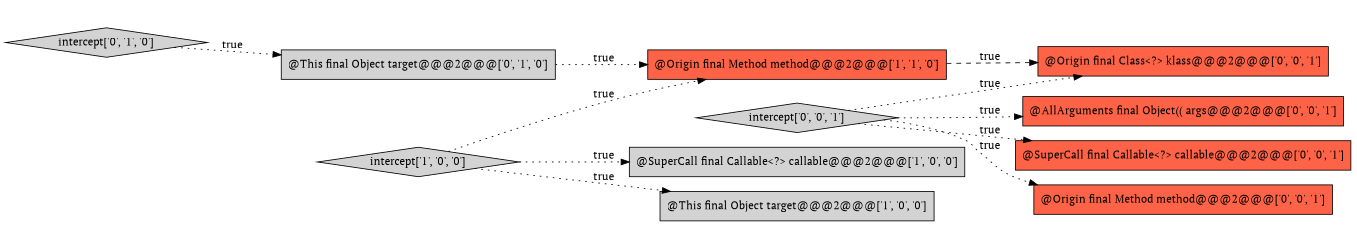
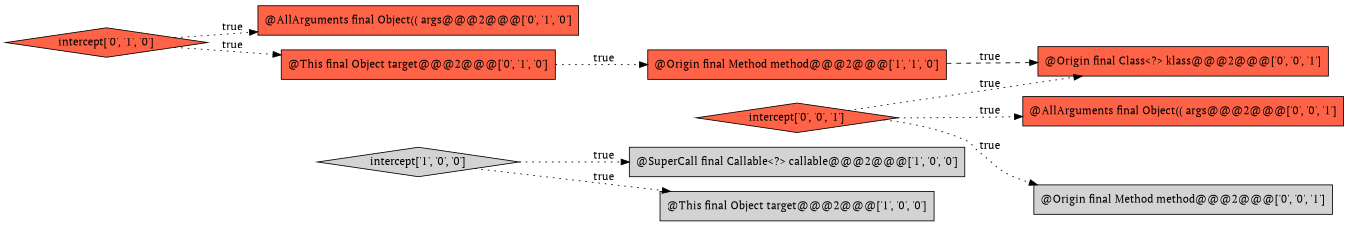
node "@AllArguments final Object(( args@@@2@@@['0', '1', '0']": added
node "intercept['0', '1', '0']": fillcolor lightgray -> tomato
node "@This final Object target@@@2@@@['0', '1', '0']": fillcolor lightgray -> tomato
edge "intercept['1', '0', '0']" -> "@Origin final Method method@@@2@@@['1', '1', '0']": removed, label "true"
node "intercept['0', '0', '1']": fillcolor lightgray -> tomato
node "@SuperCall final Callable<?> callable@@@2@@@['0', '0', '1']": removed
node "@Origin final Method method@@@2@@@['0', '0', '1']": fillcolor tomato -> lightgray
